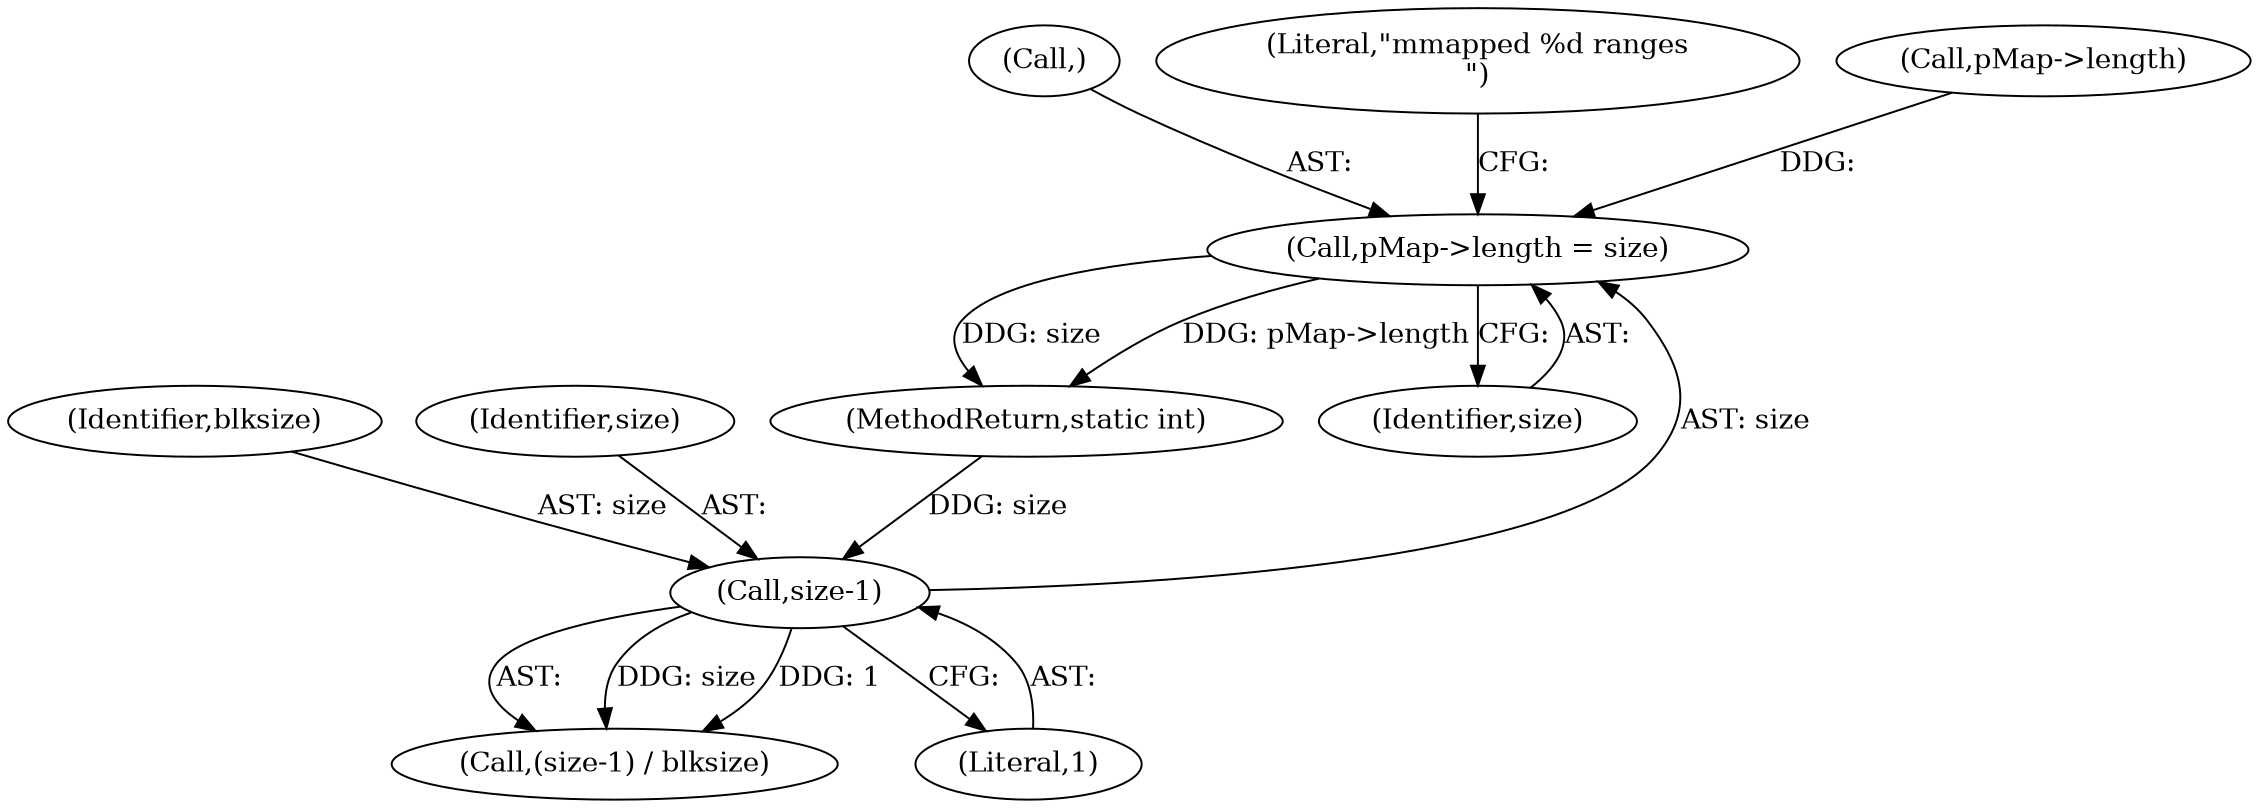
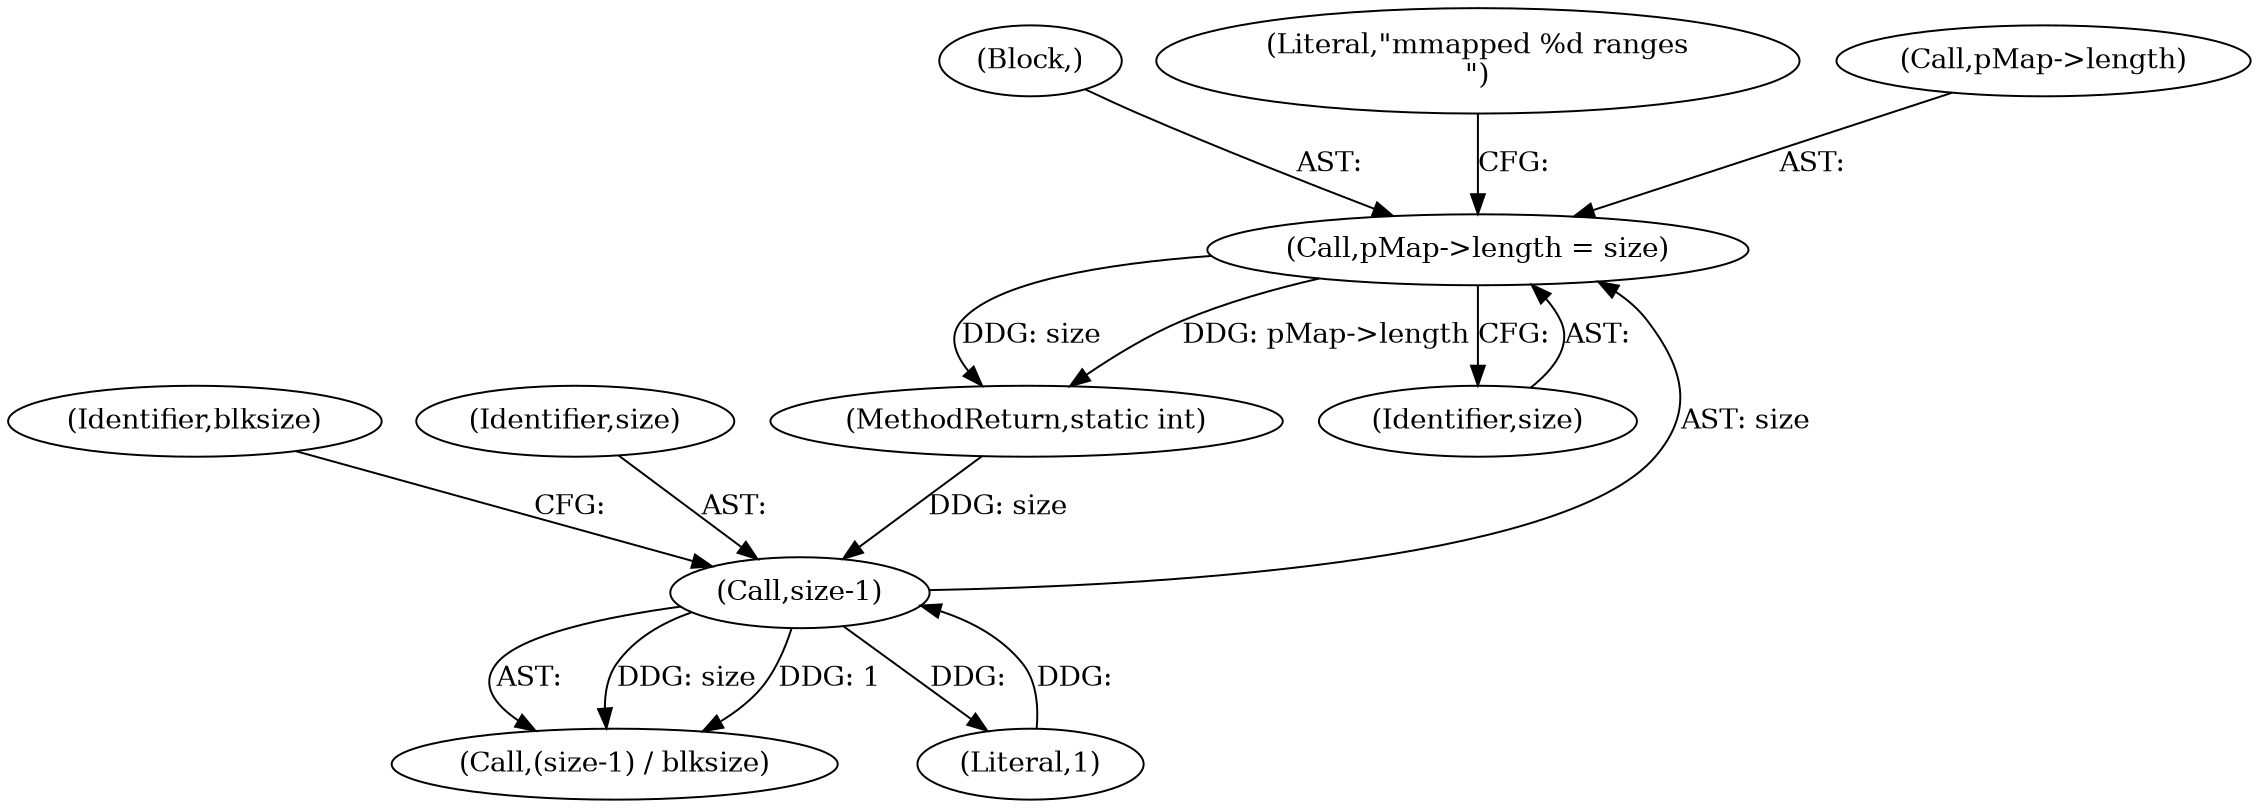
node "(Call,)": label "(Call,)" -> "(Block,)"
edge "(Call,pMap->length)" -> "(Call,pMap->length = size)": label "DDG: " -> "AST: "
edge "(Identifier,blksize)" -> "(Call,size-1)": label "AST: size" -> "CFG: "
edge "(Call,size-1)" -> "(Literal,1)": label "CFG: " -> "DDG: "
edge "(Literal,1)" -> "(Call,size-1)": label "AST: " -> "DDG: "
